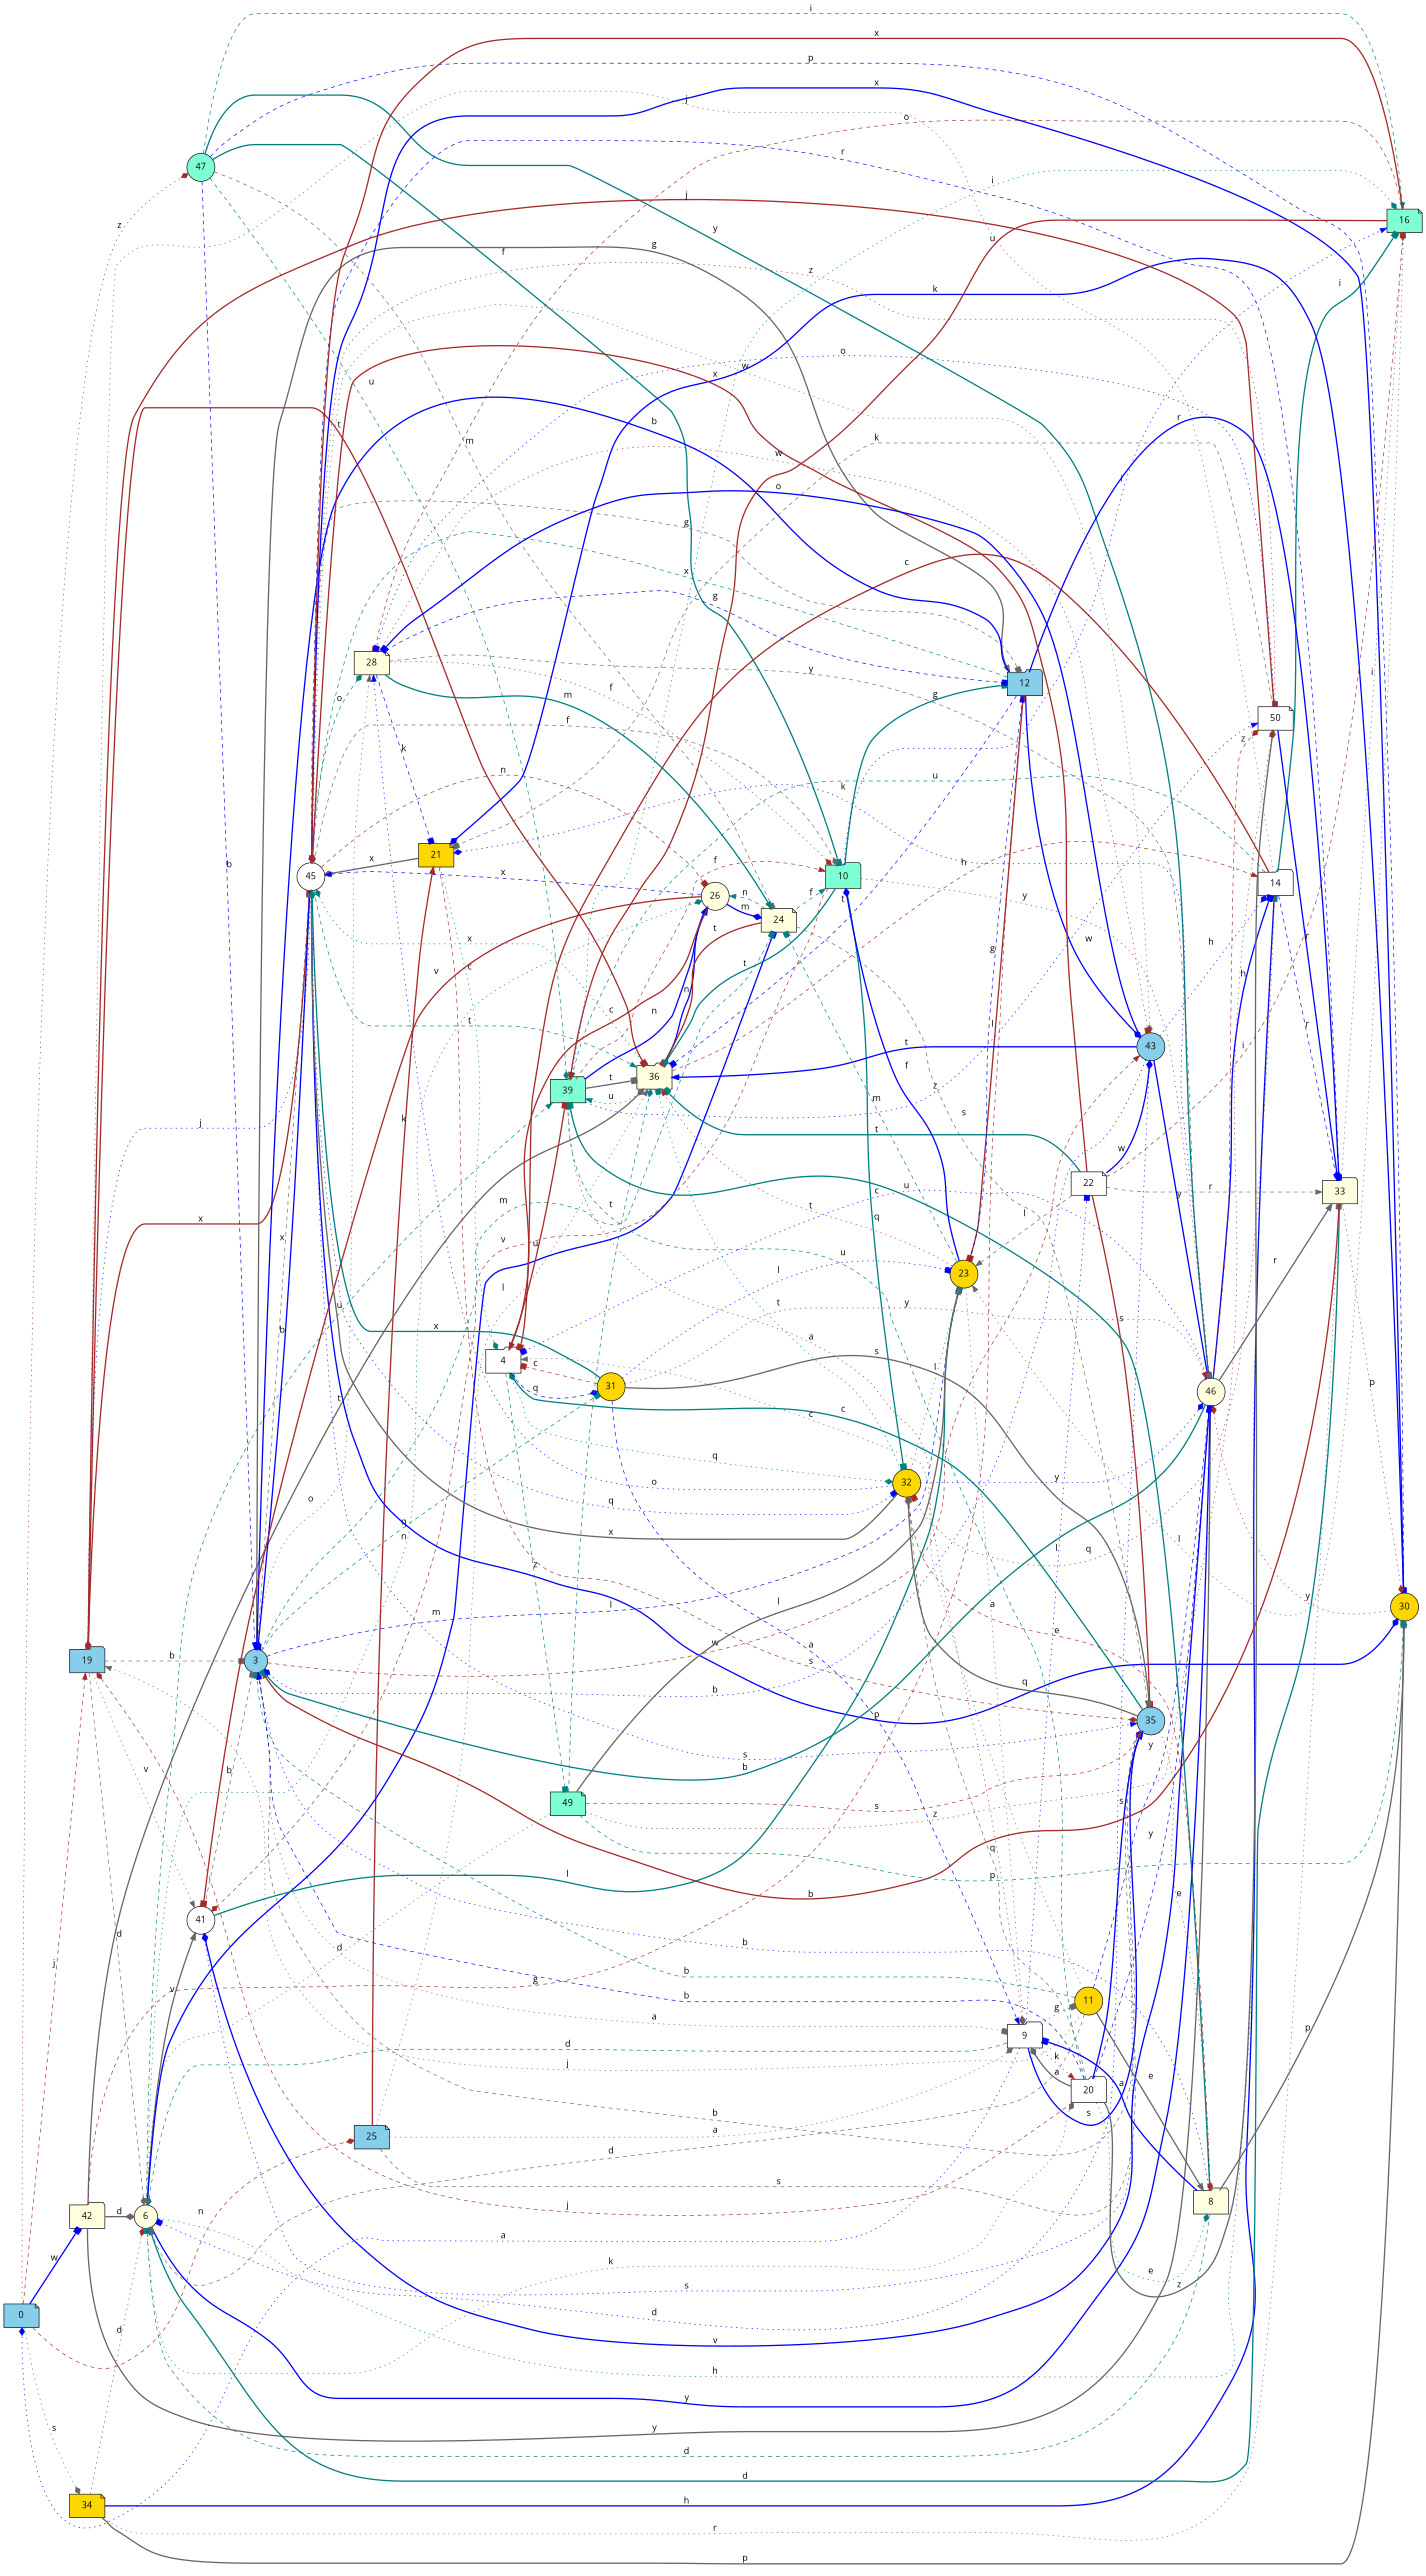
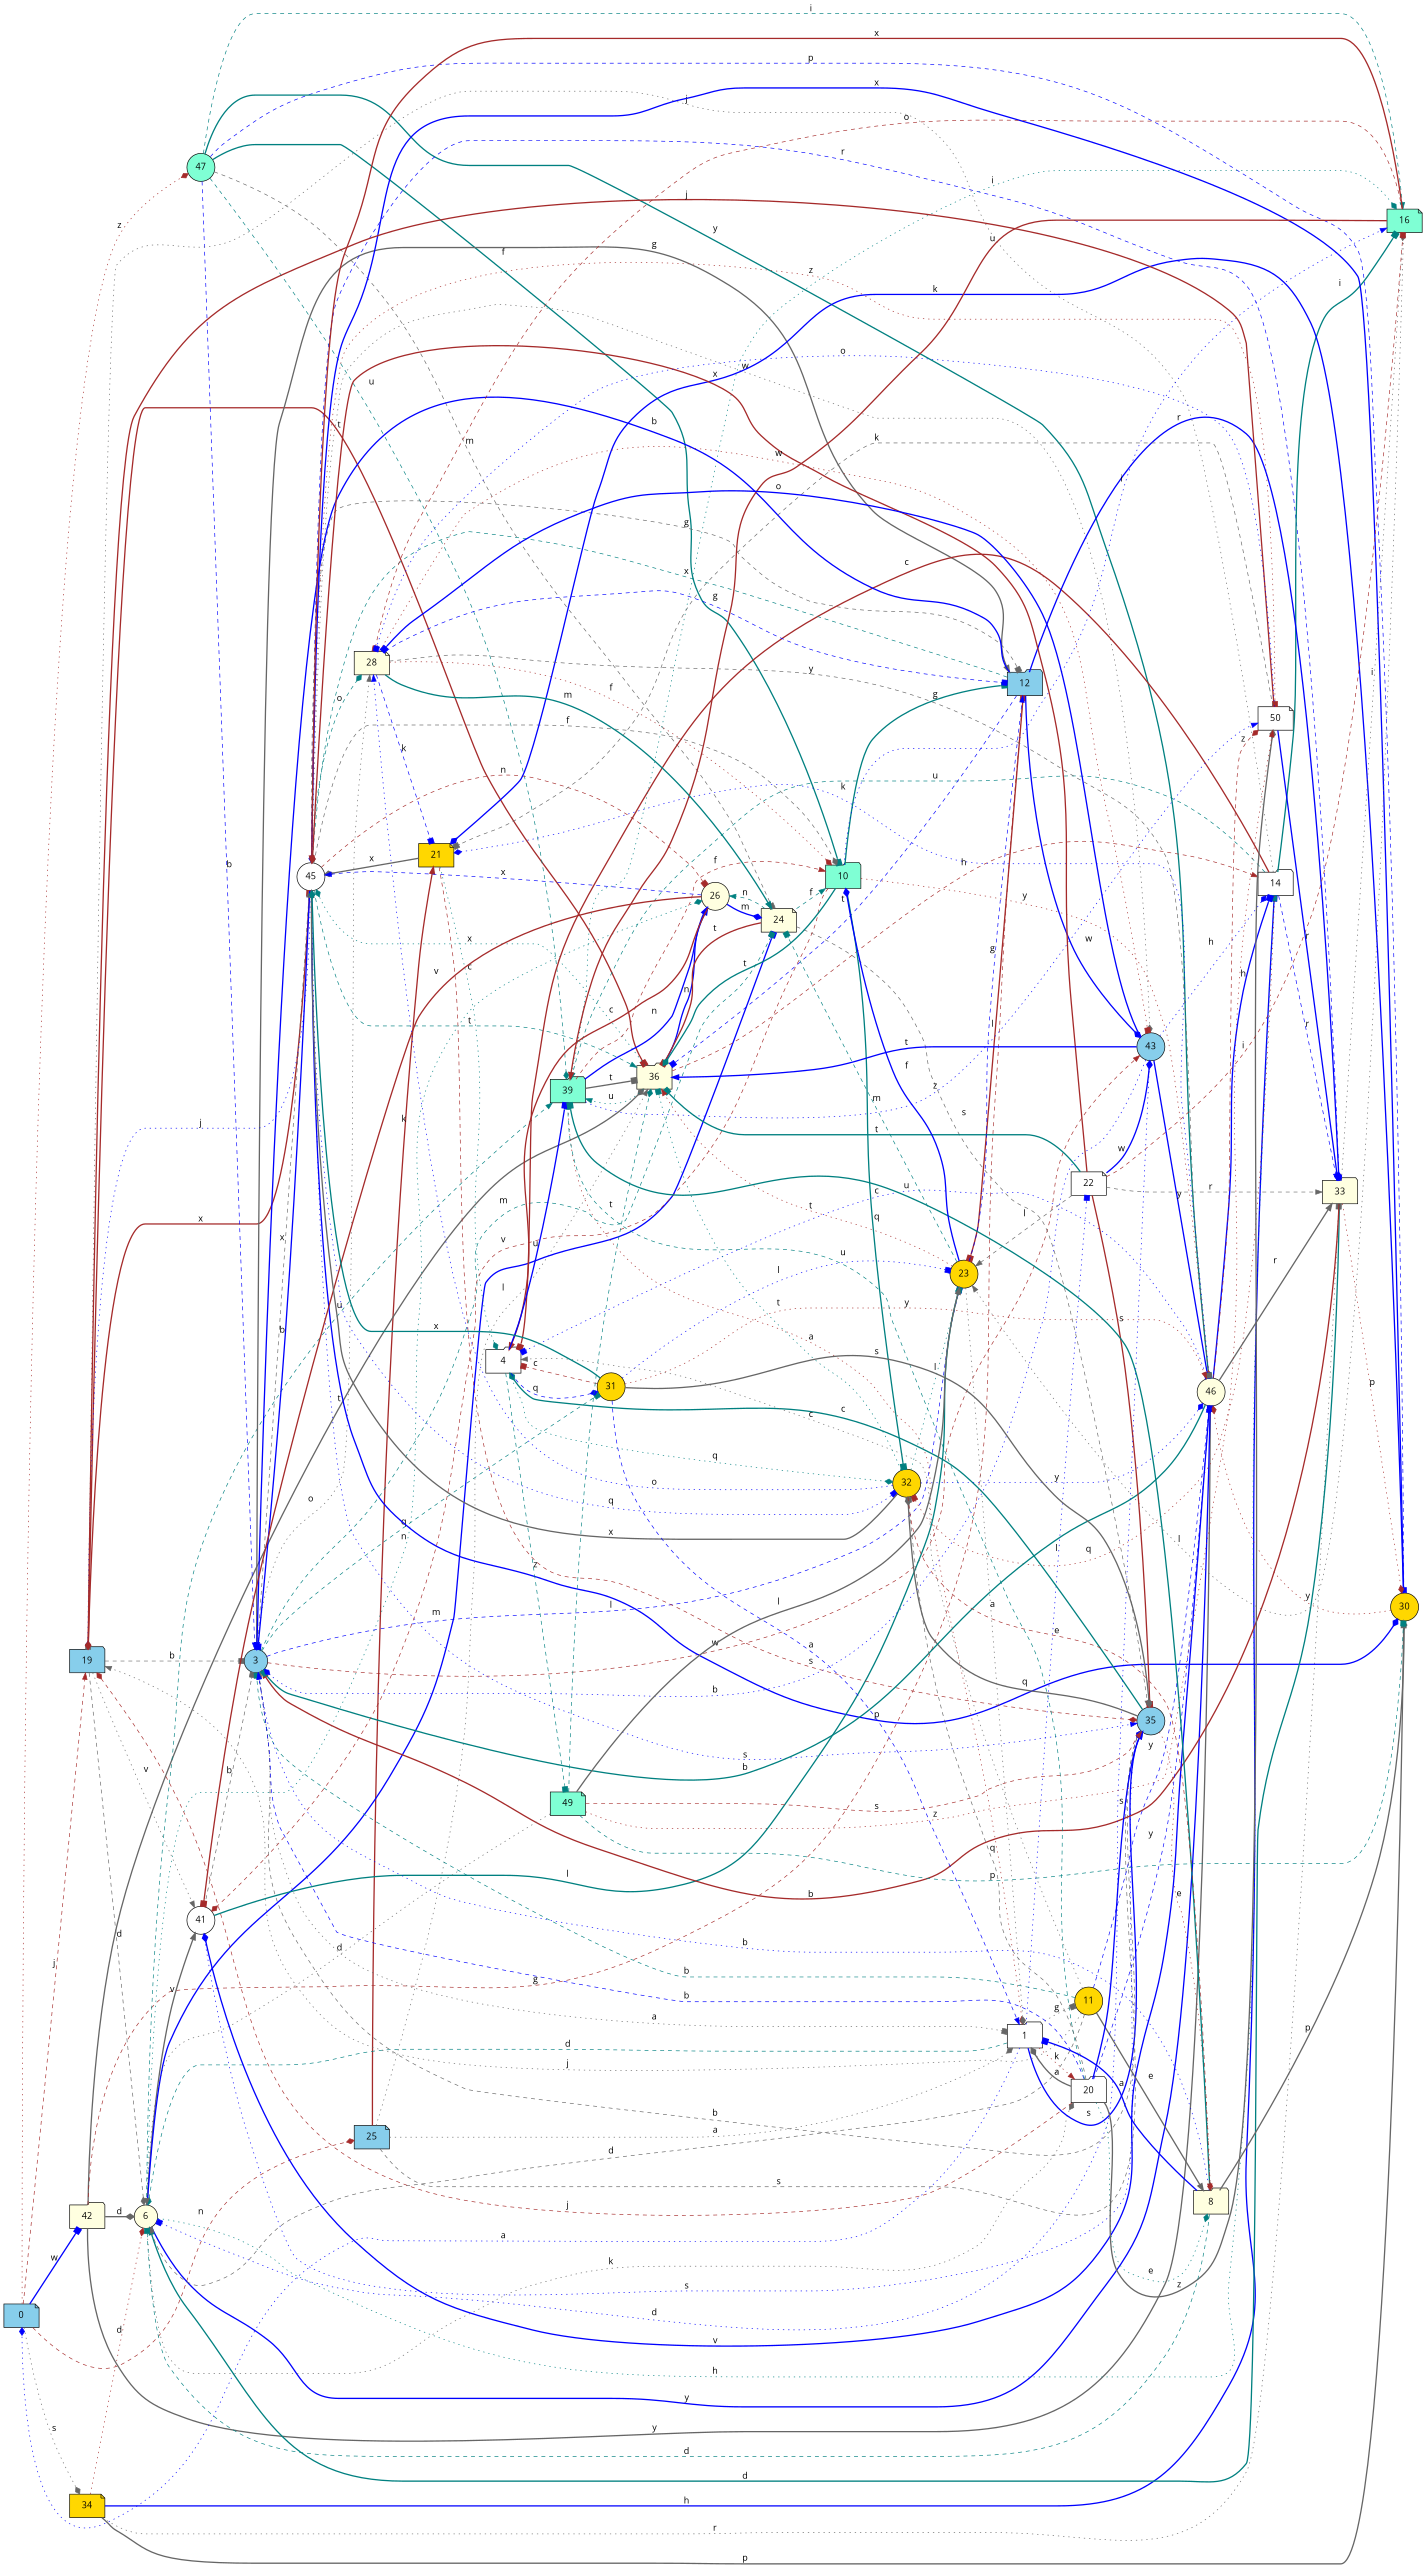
edge "4" -> "39": color brown -> blue
node "9": label "9" -> "1"
